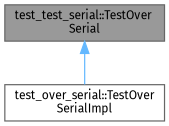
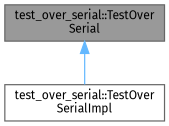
node "test_test_serial::TestOver Serial": label "test_test_serial::TestOver Serial" -> "test_over_serial::TestOver Serial"
